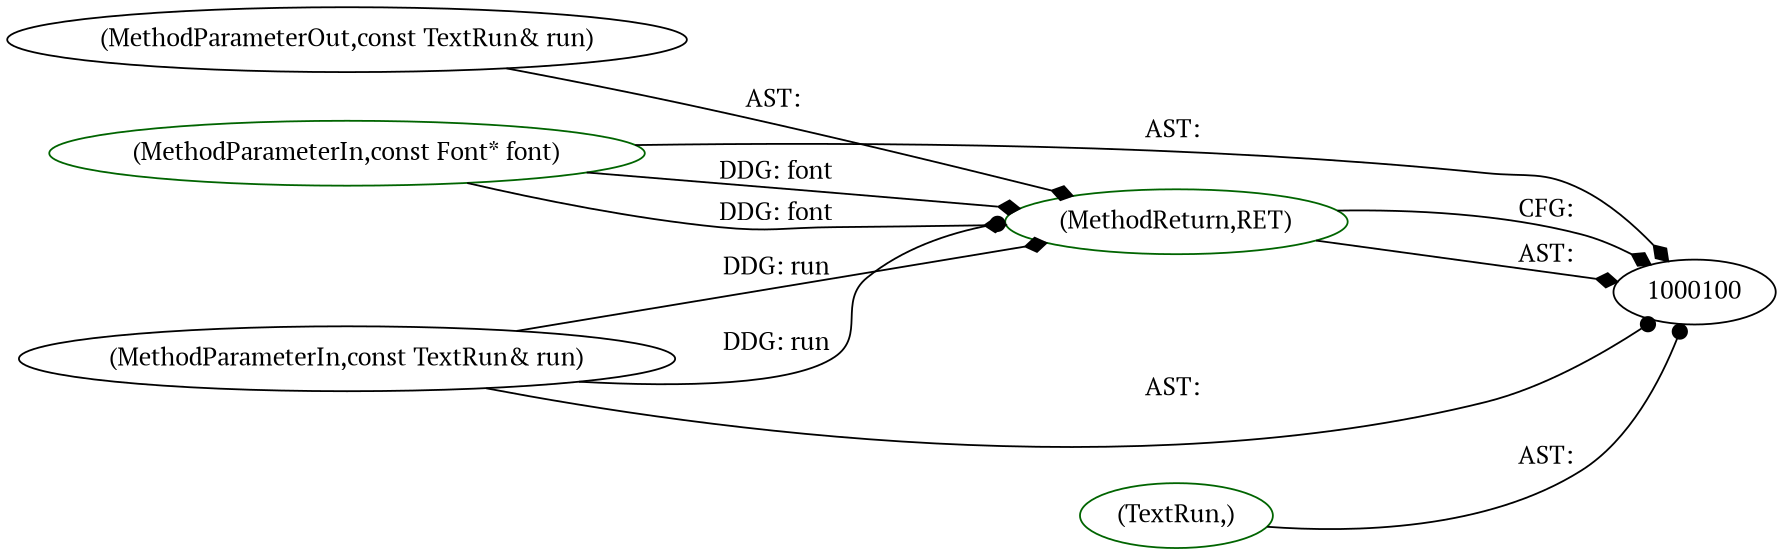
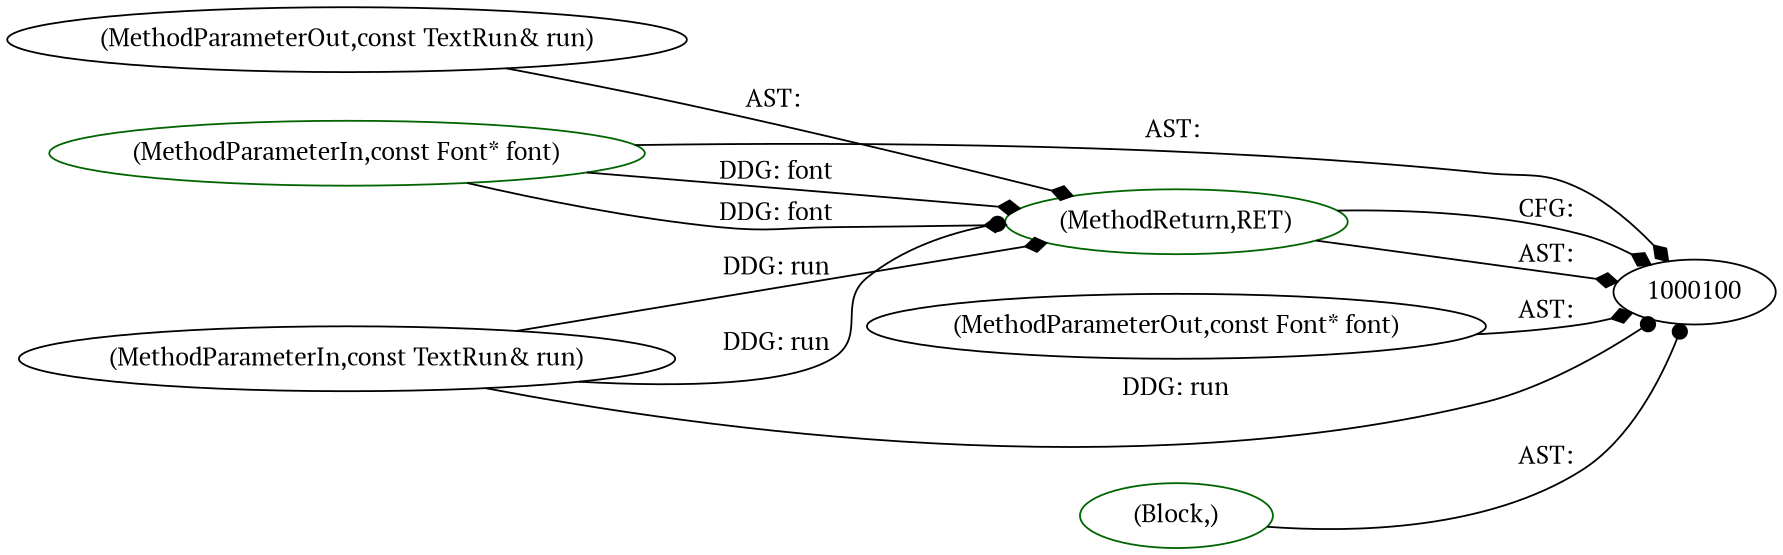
node "(MethodParameterOut,const Font* font)": added
edge "(MethodParameterIn,const TextRun& run)" -> "1000100": label "AST: " -> "DDG: run"
node "(TextRun,)": label "(TextRun,)" -> "(Block,)"
